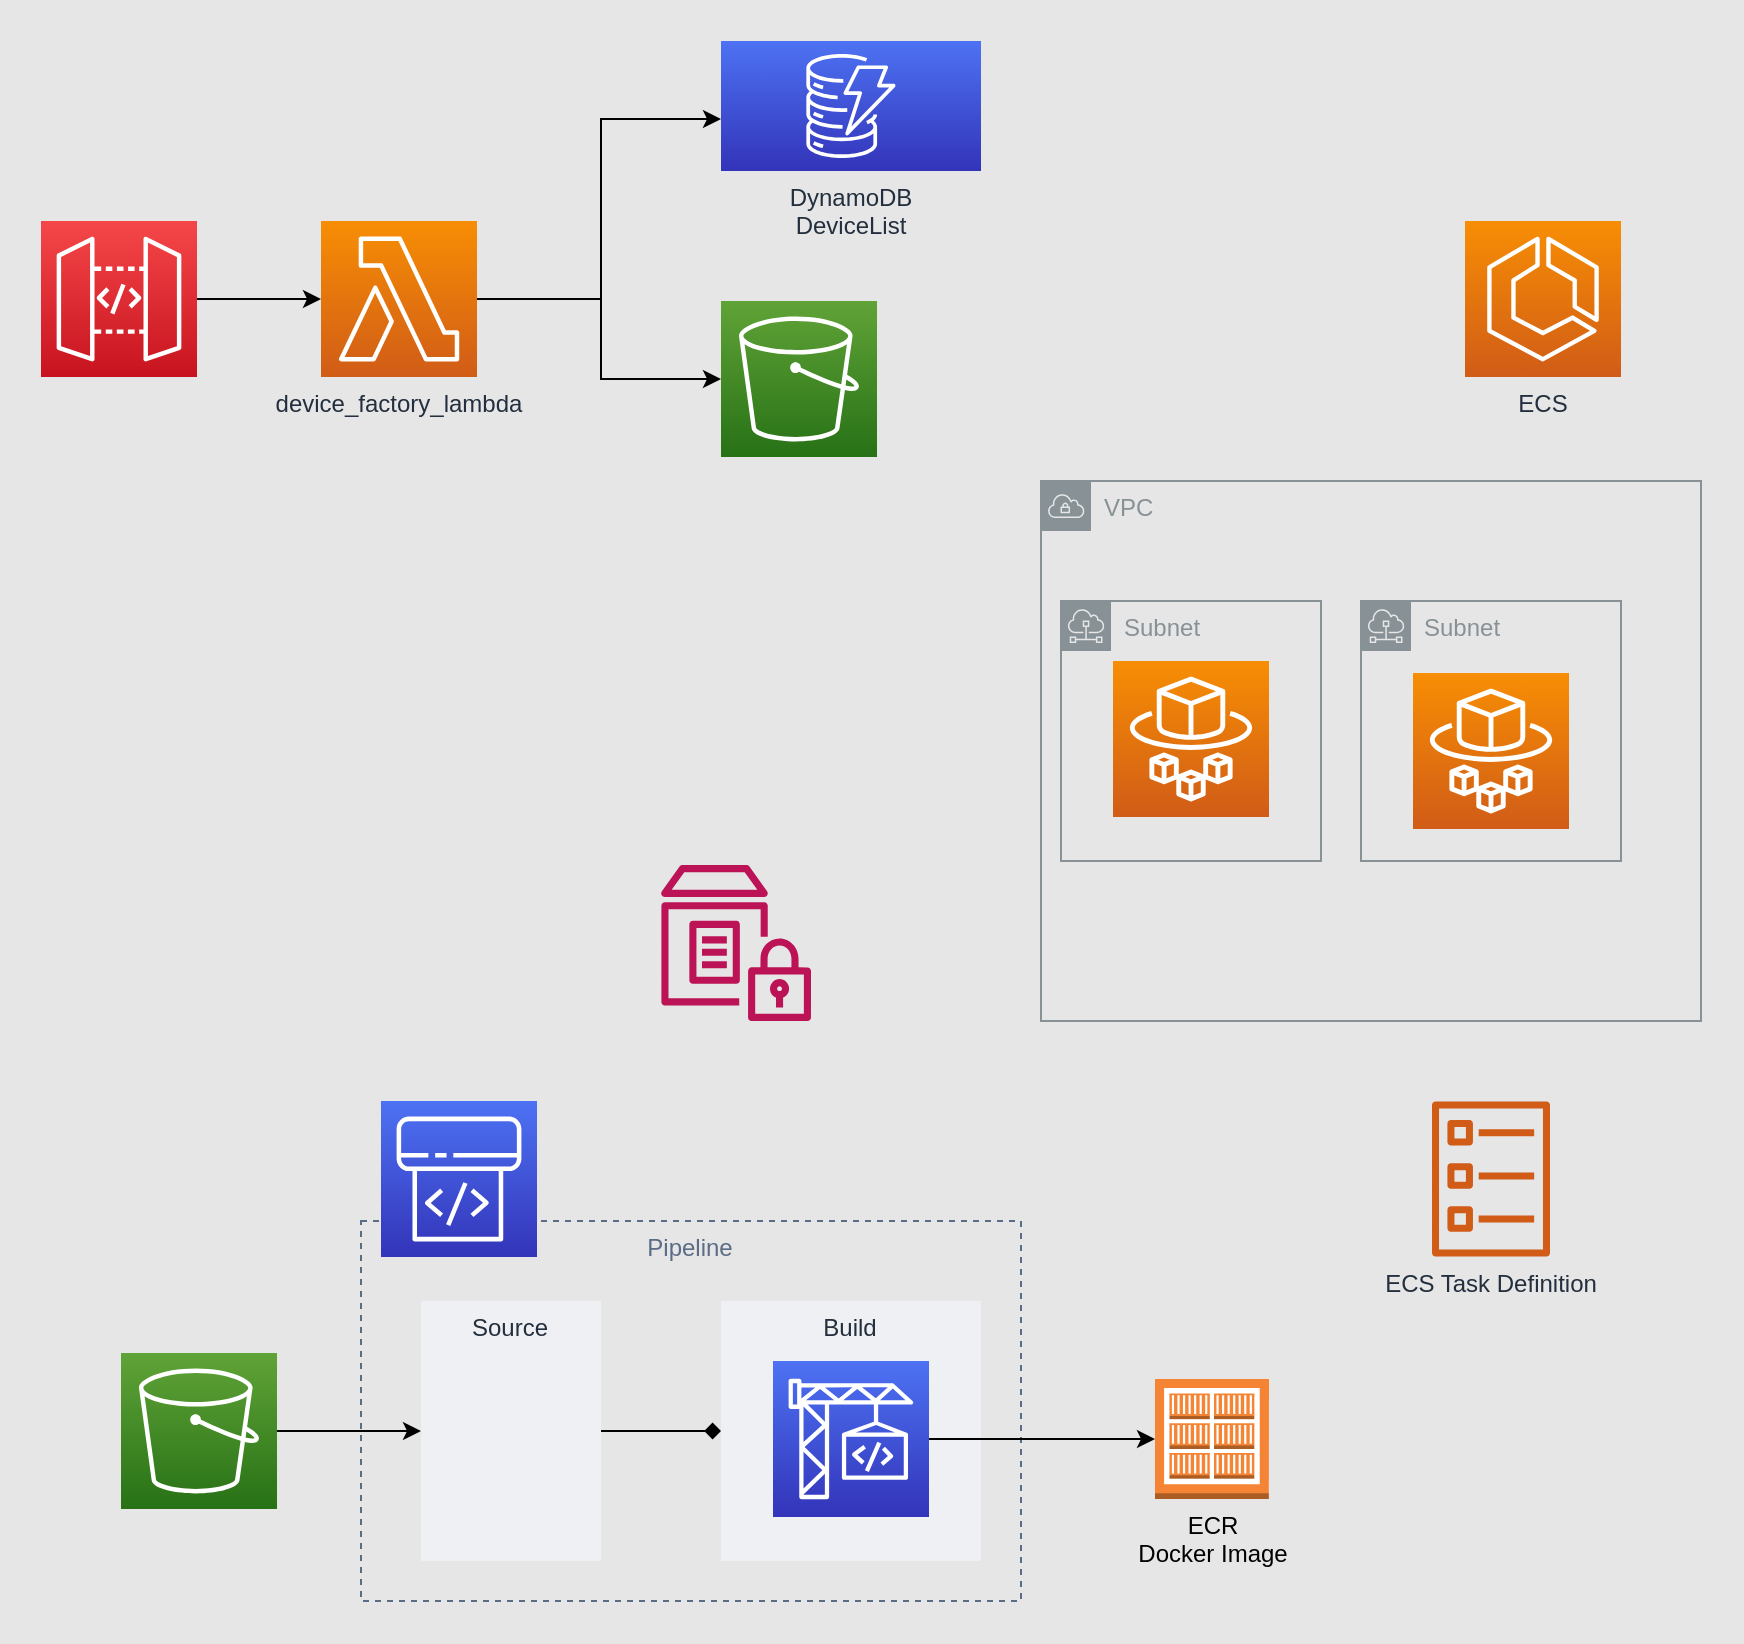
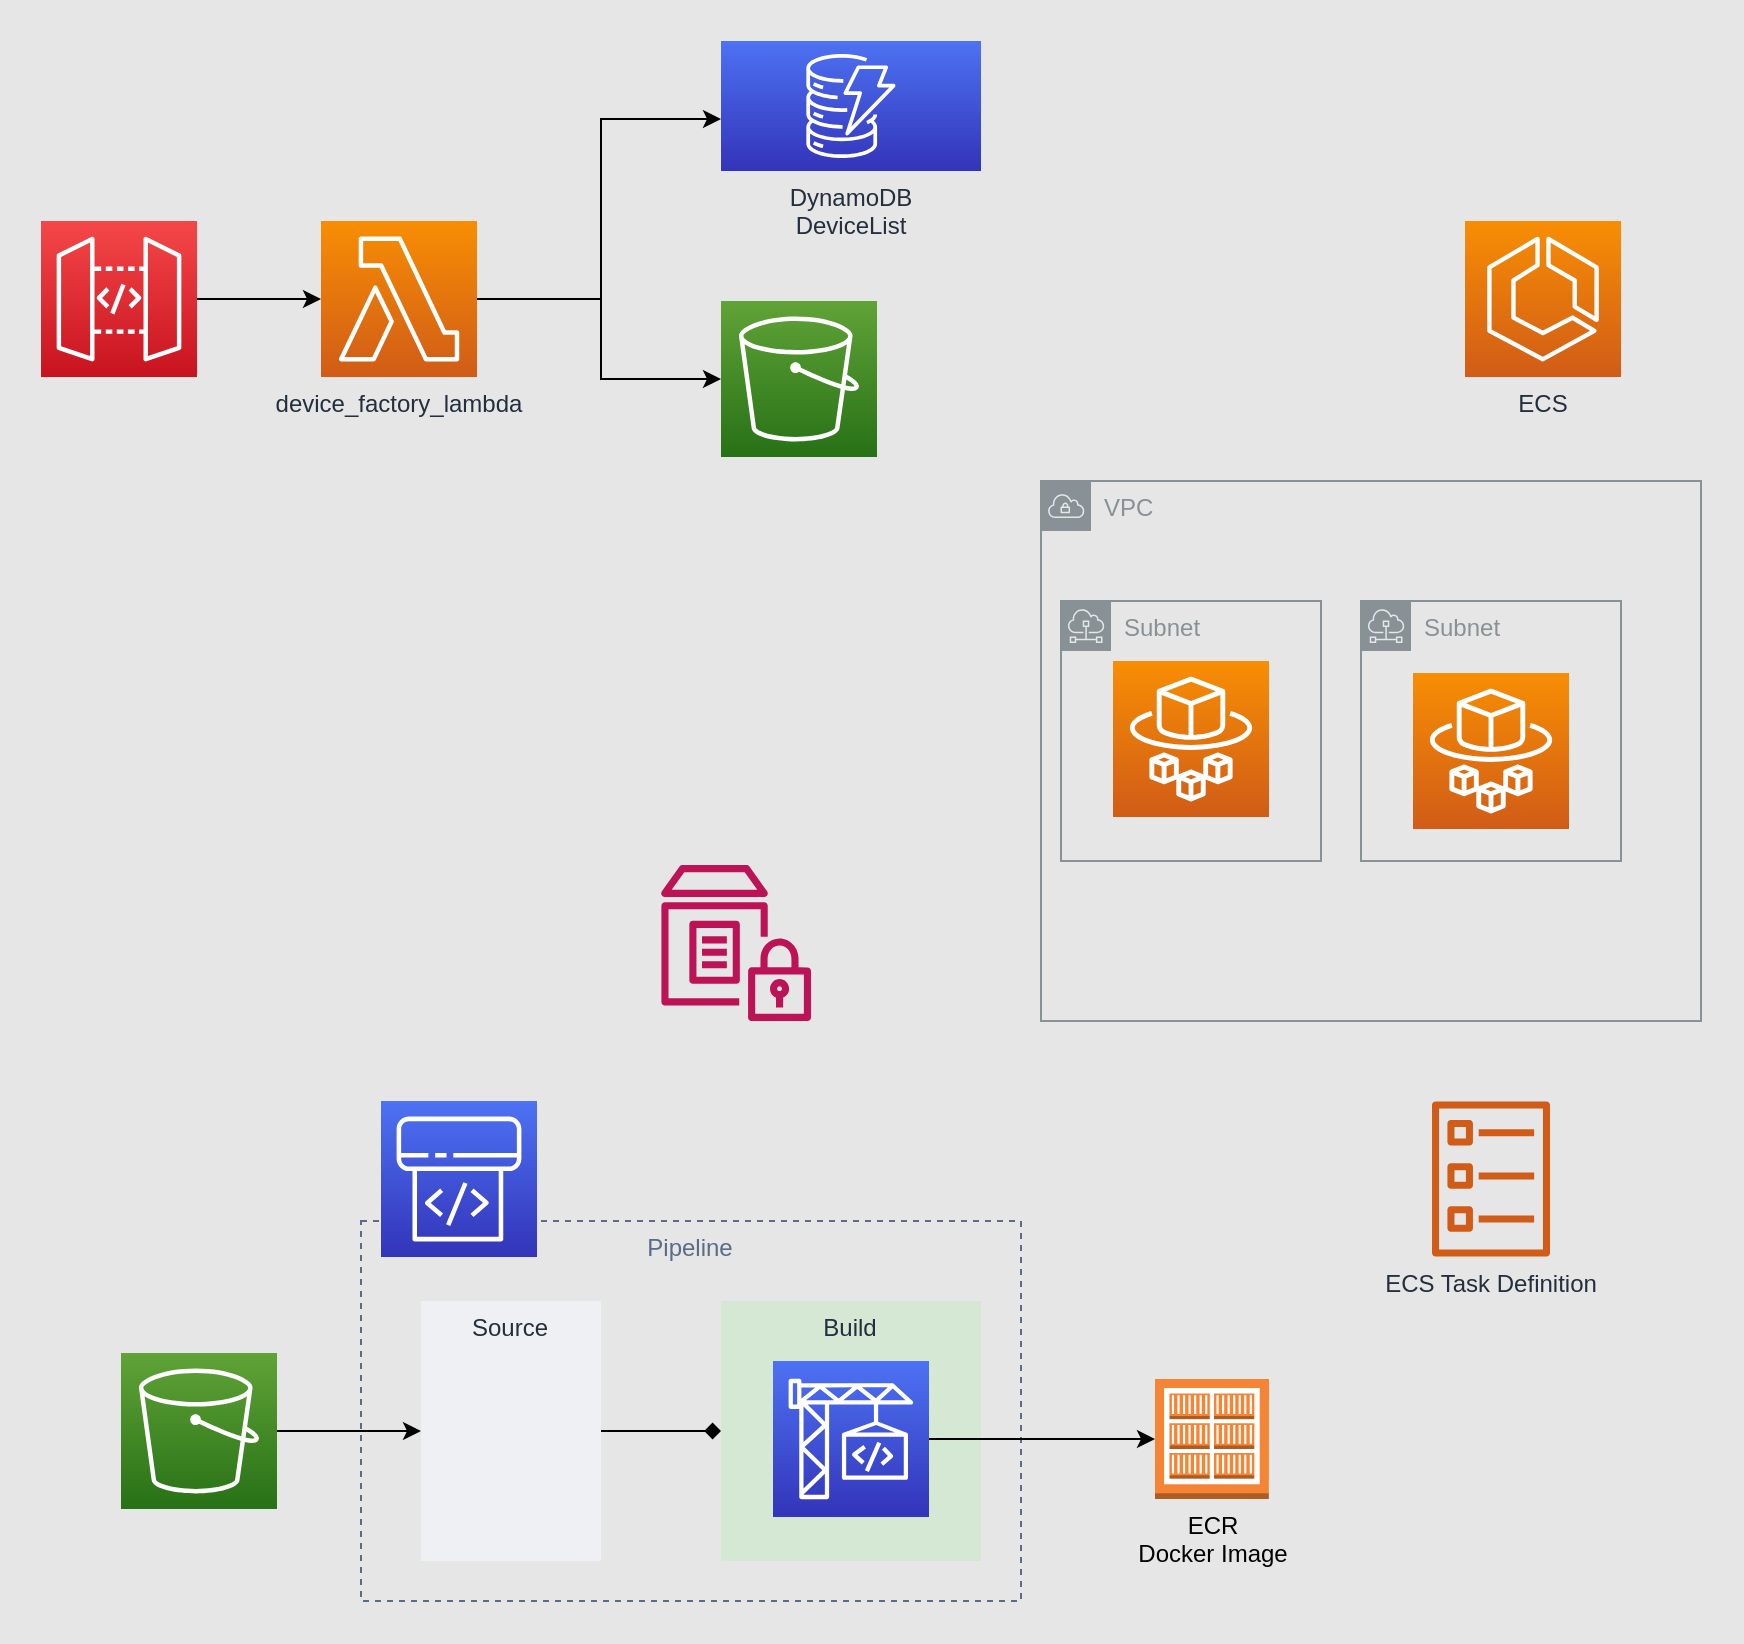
node "Build": fillcolor #eff0f3 -> #d5e8d4
